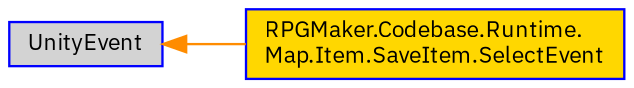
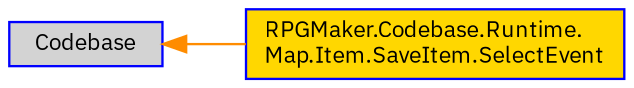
node "UnityEvent": label "UnityEvent" -> "Codebase"
